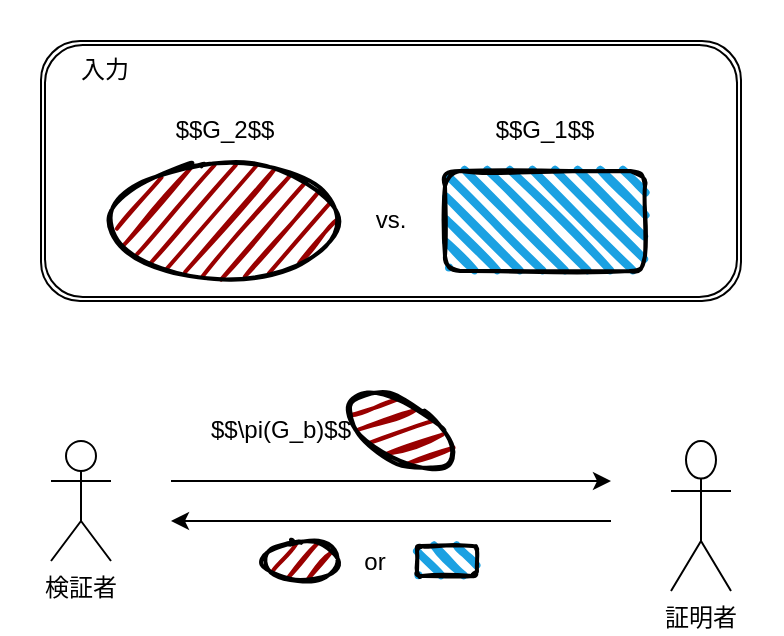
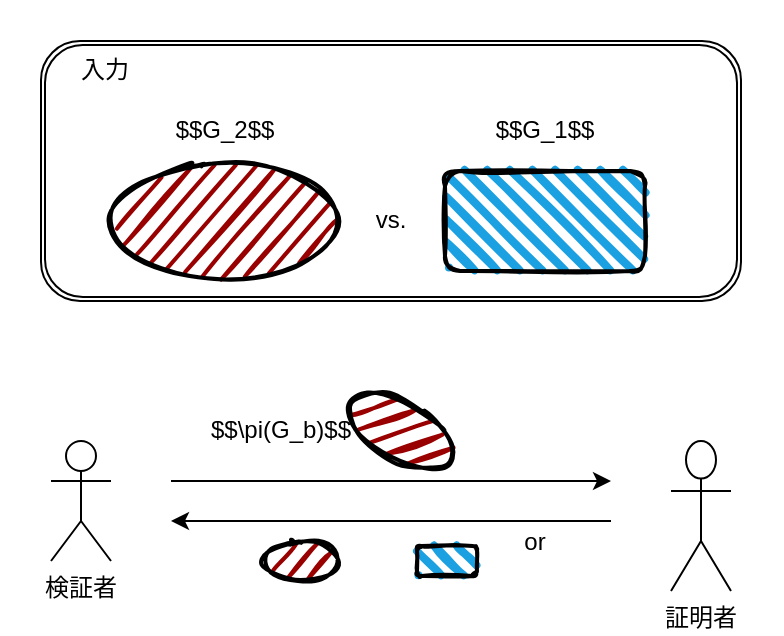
node "or": moved (375, 563) -> (535, 543)
